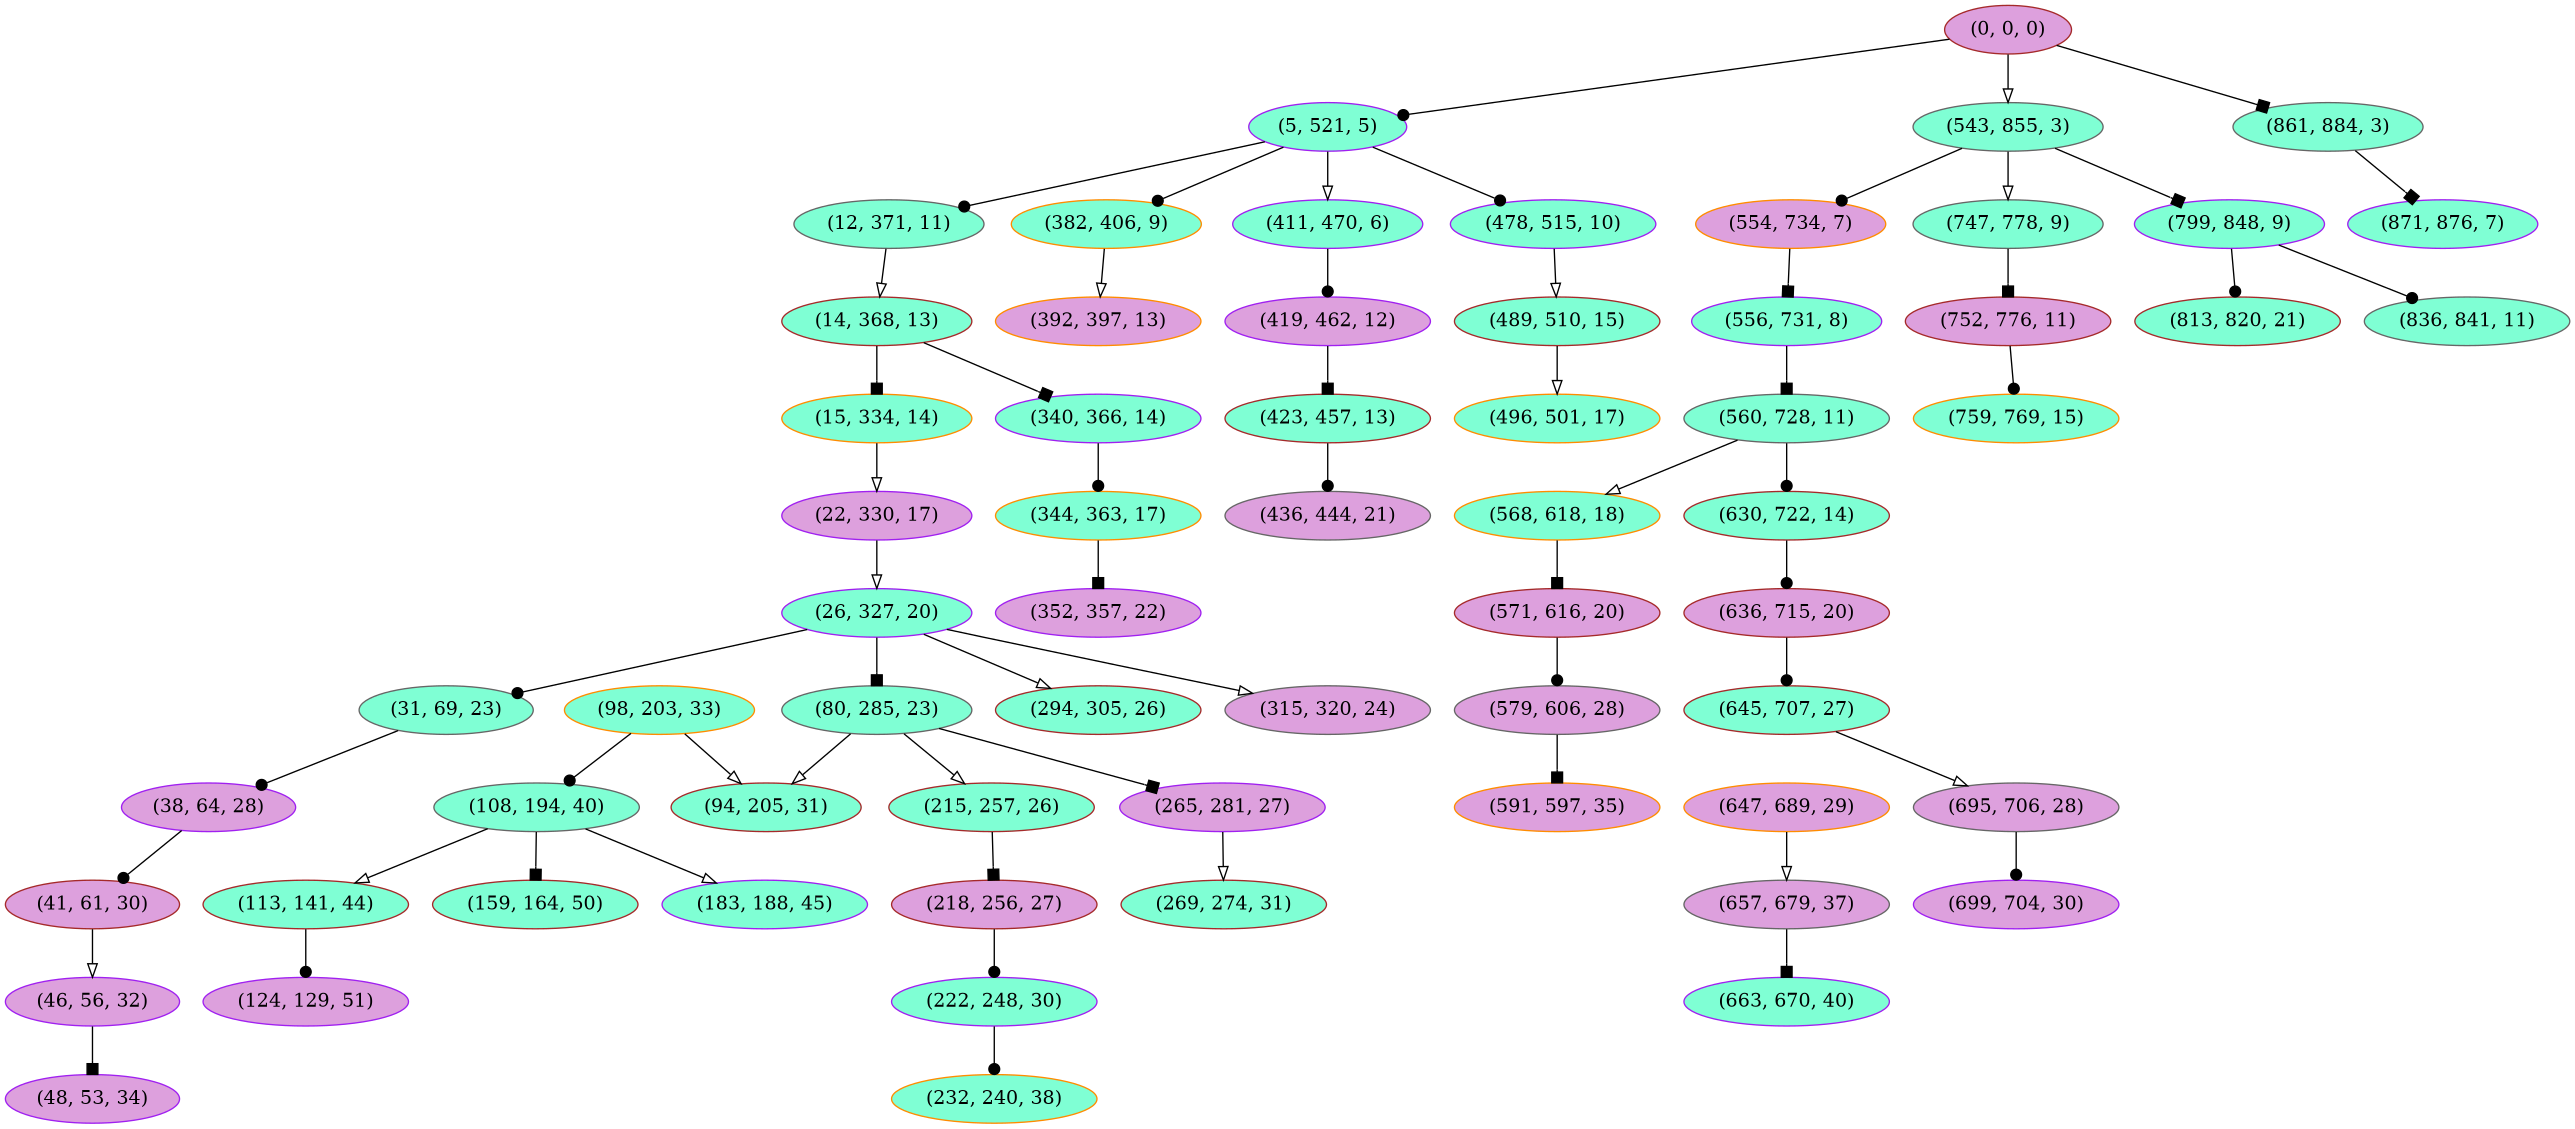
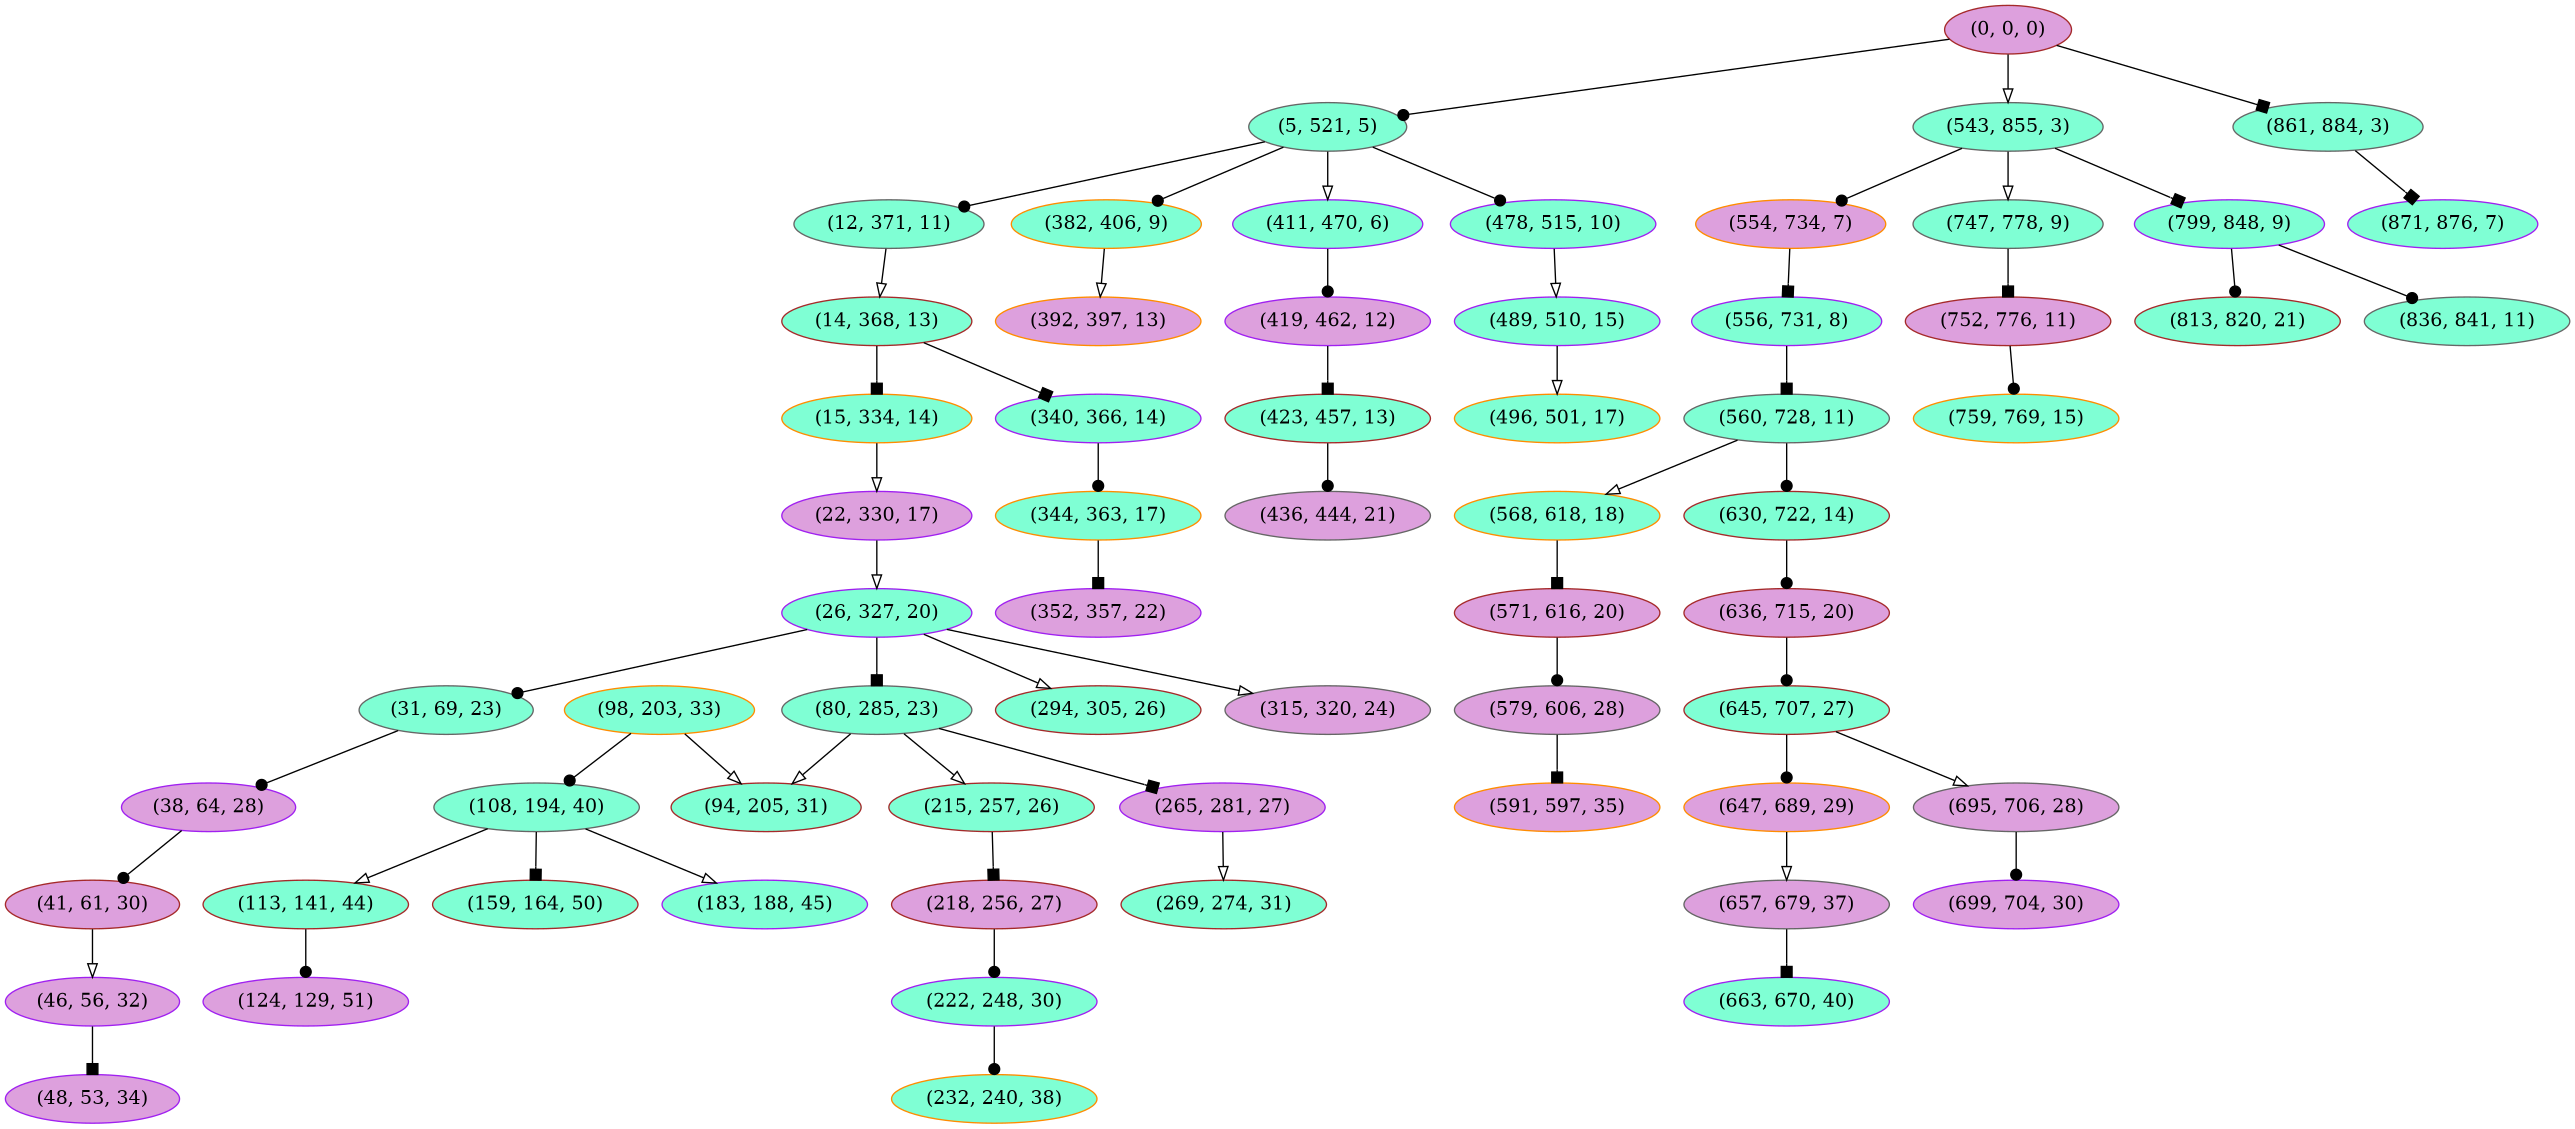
node "(5, 521, 5)": color purple -> gray40
node "(489, 510, 15)": color brown -> purple
edge "(645, 707, 27)" -> "(647, 689, 29)": added
